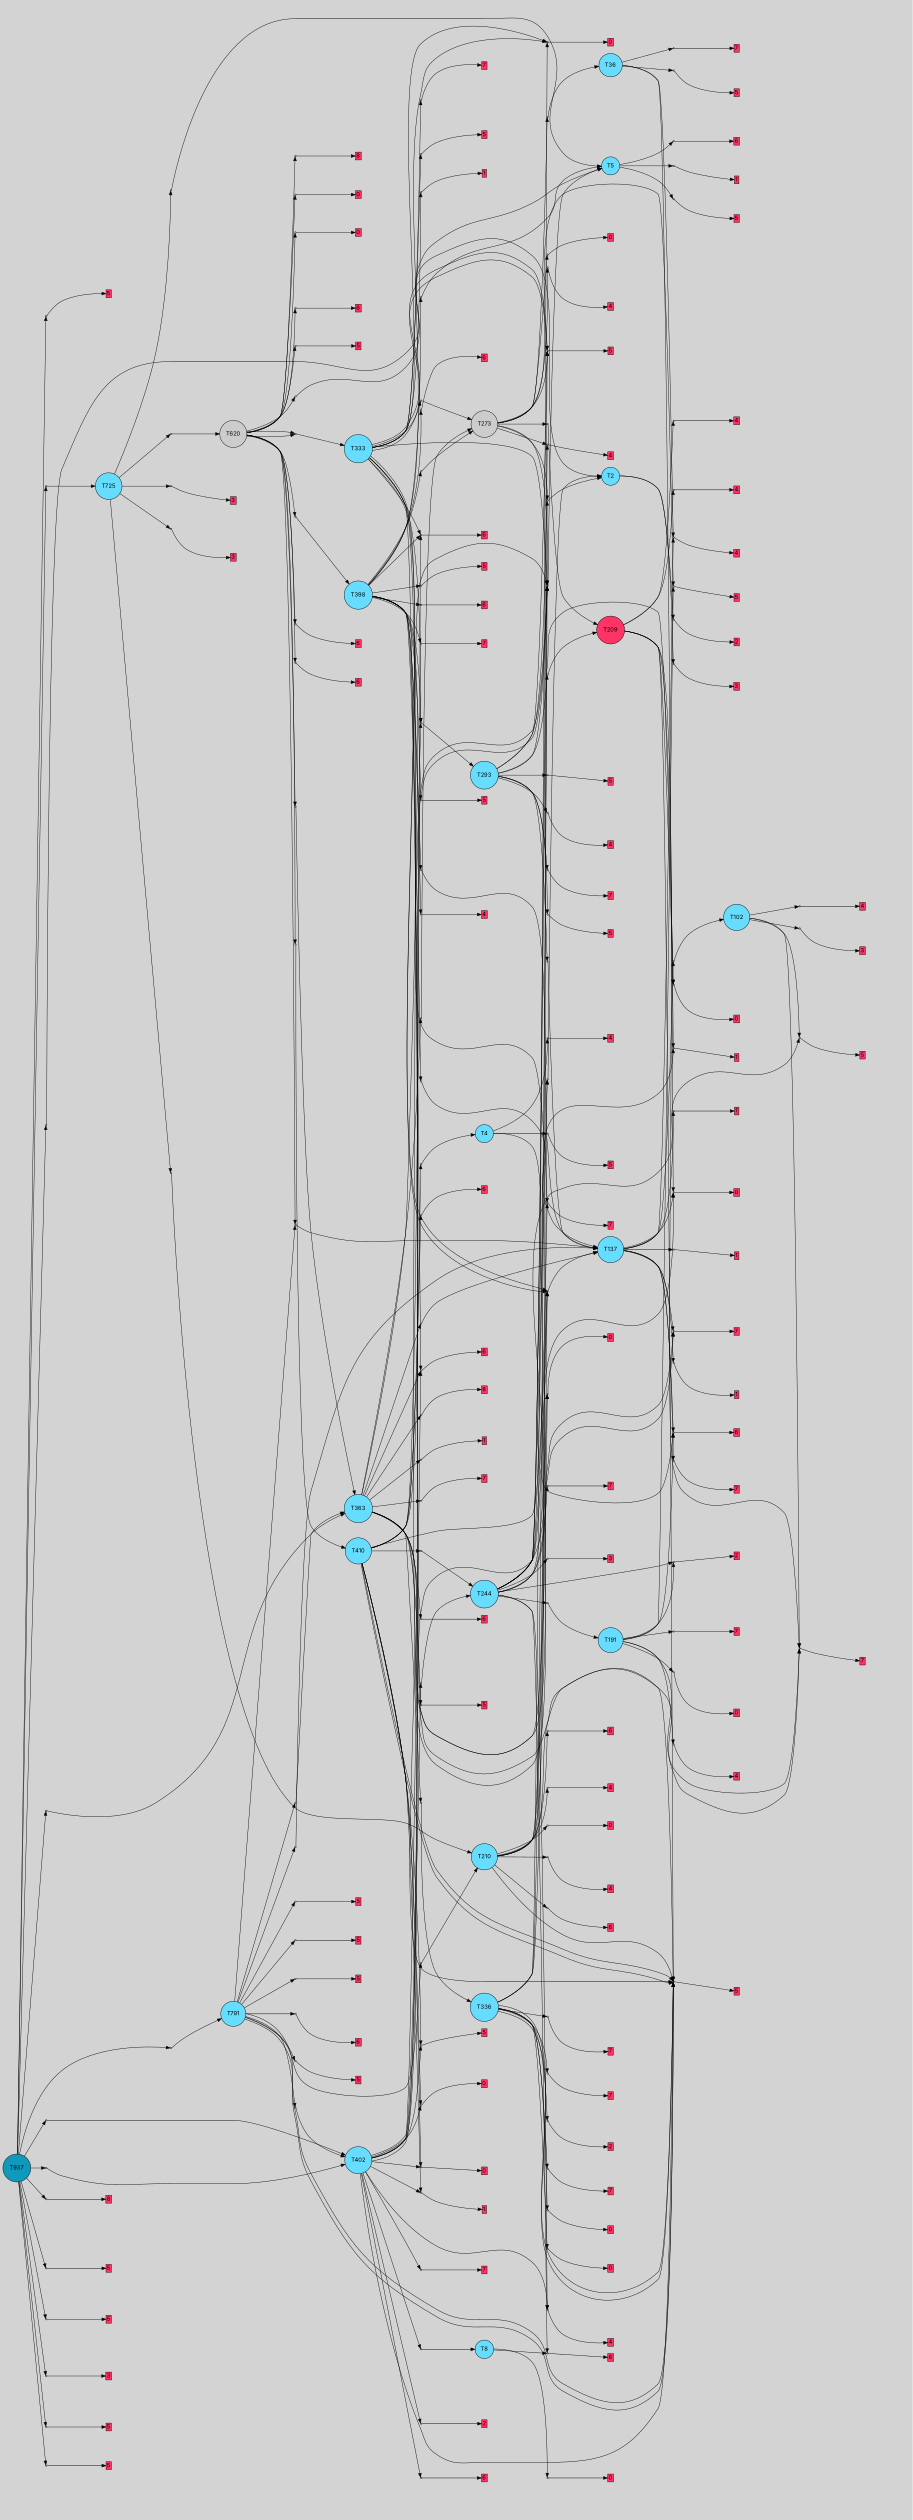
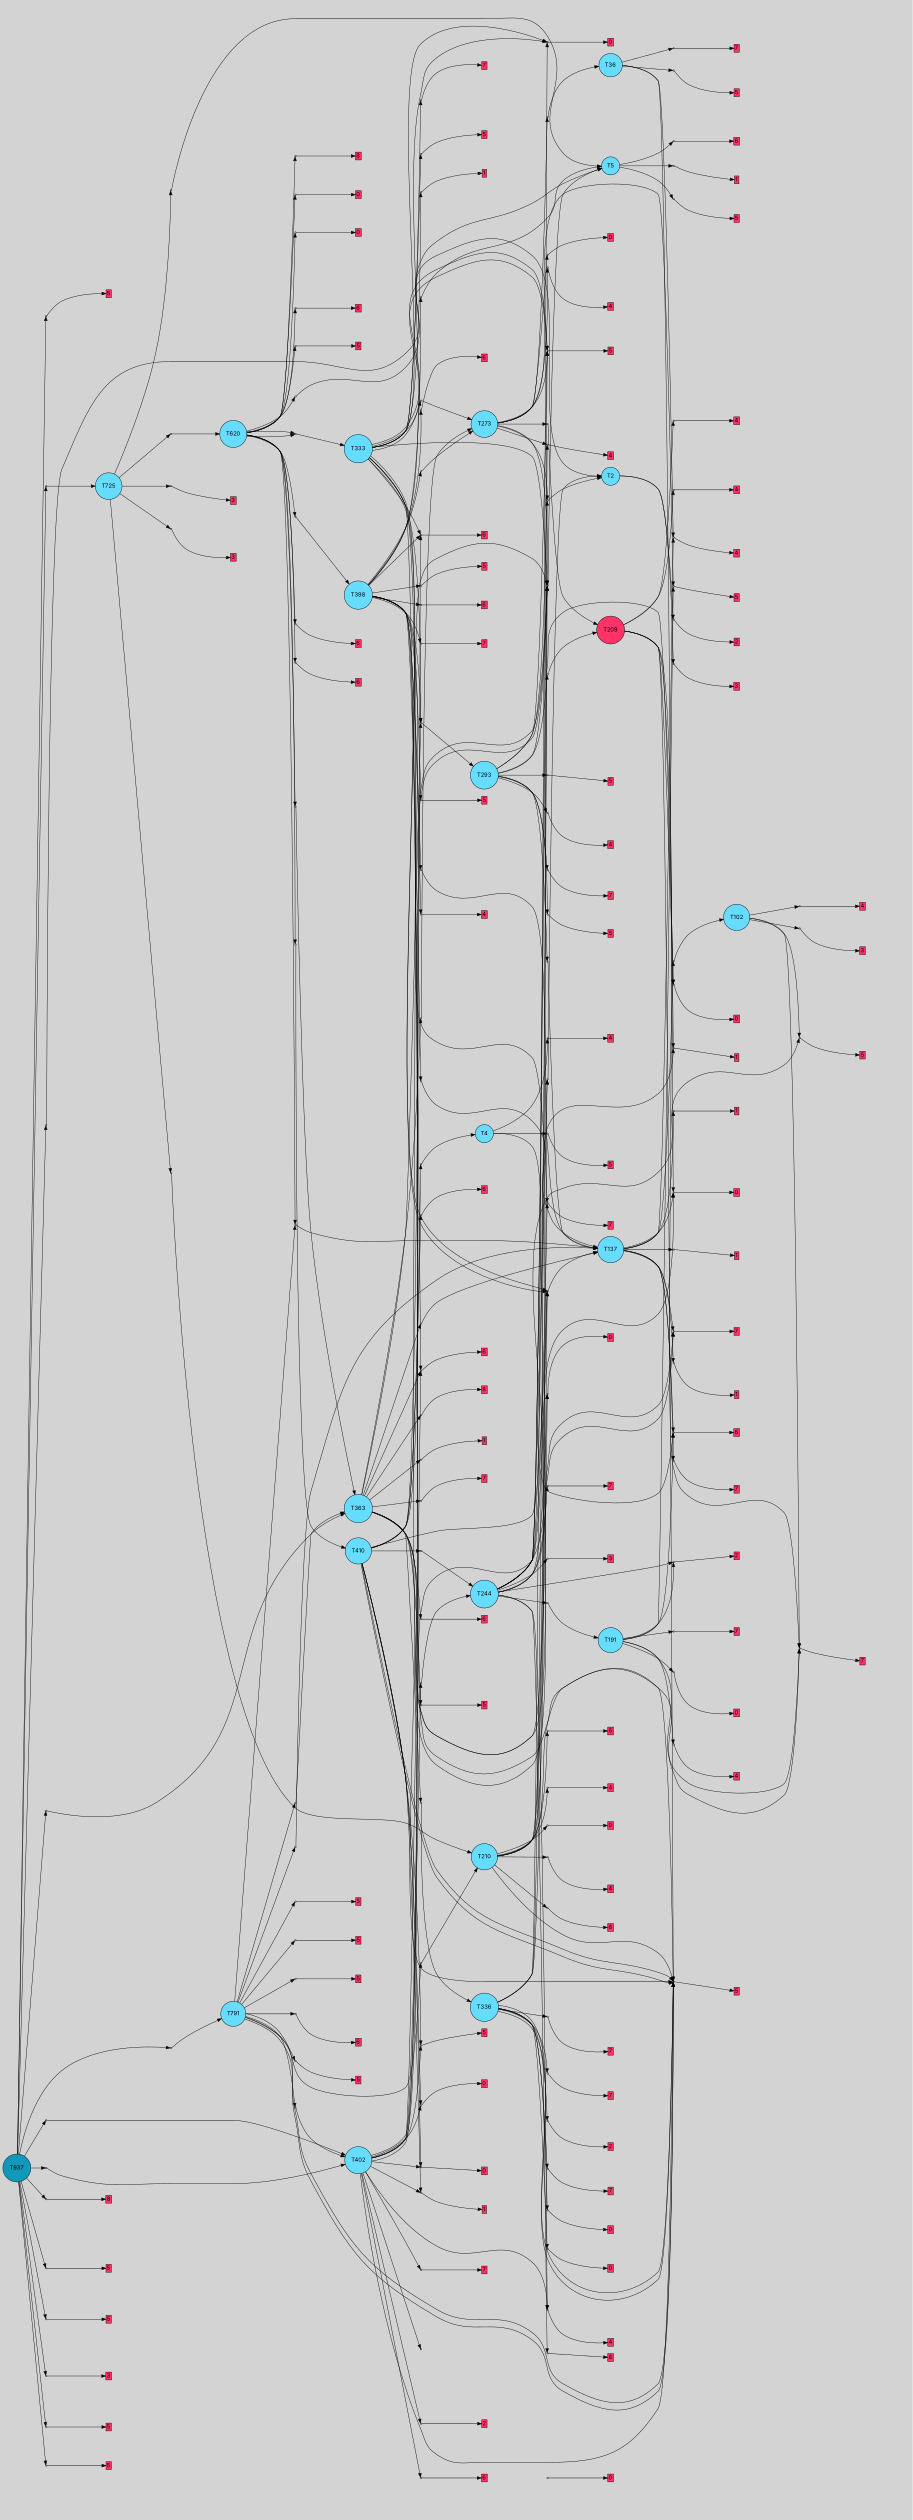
node "T273": fillcolor #cccccc -> #66ddff
node "T620": fillcolor #cccccc -> #66ddff
node "T8": removed
